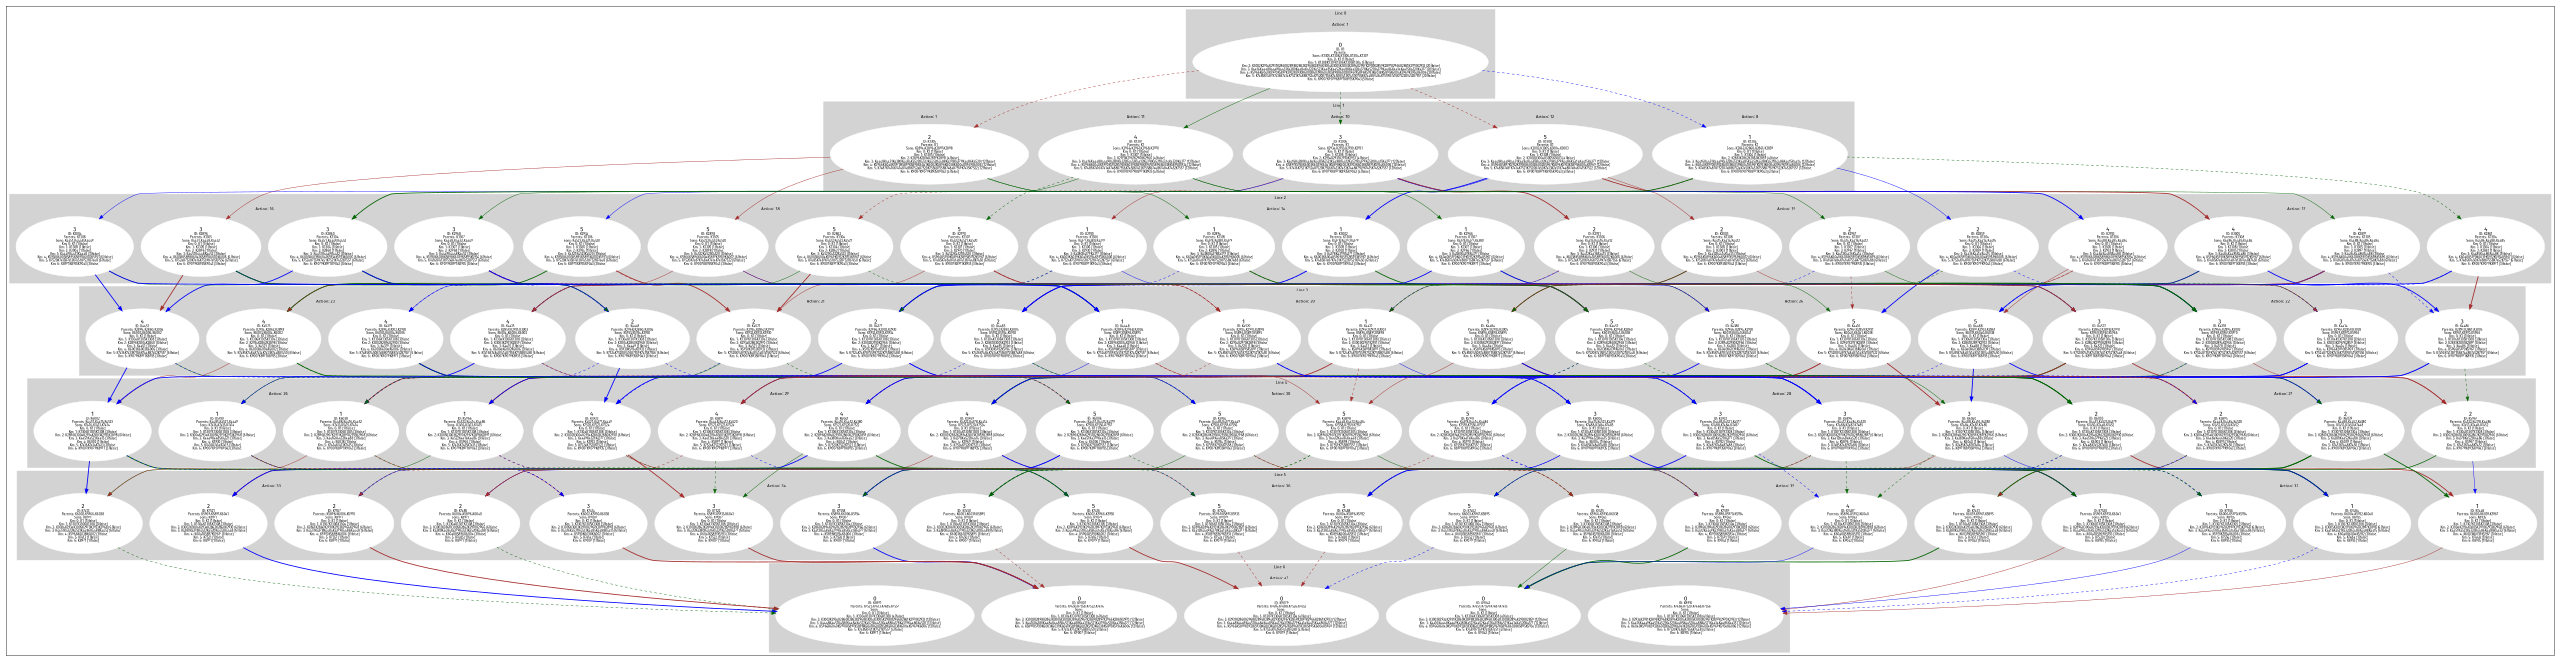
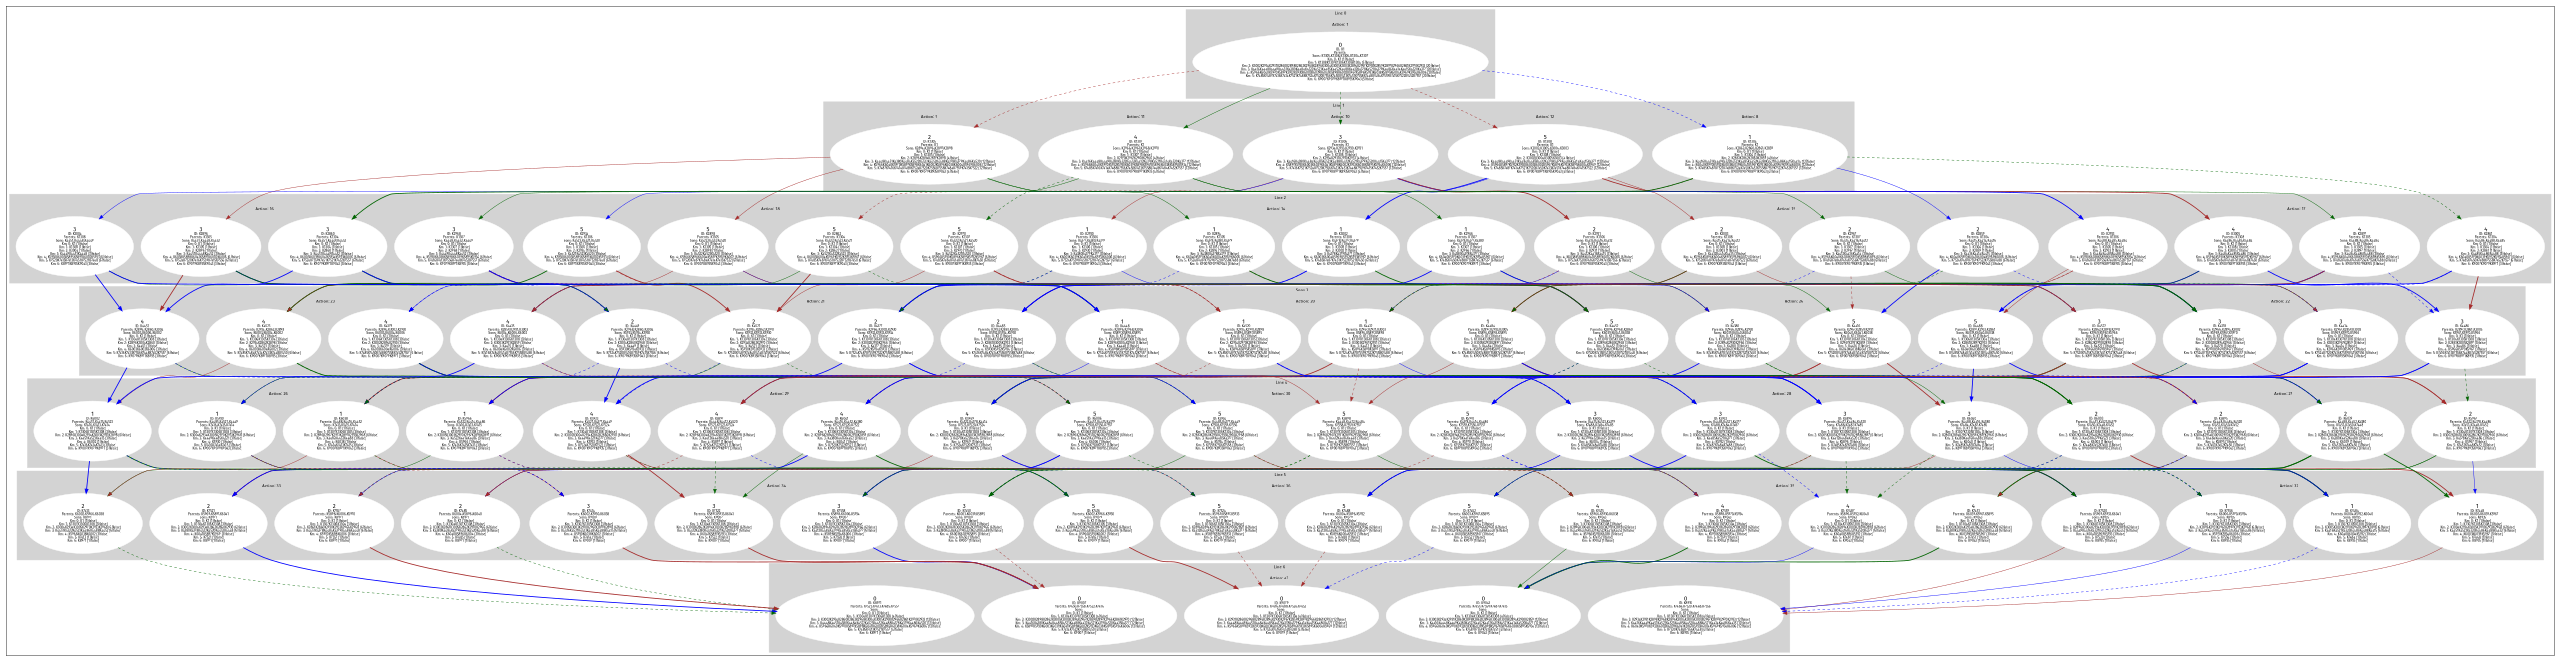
cluster "Line 3": label "Line 3" -> "Sons 3"
